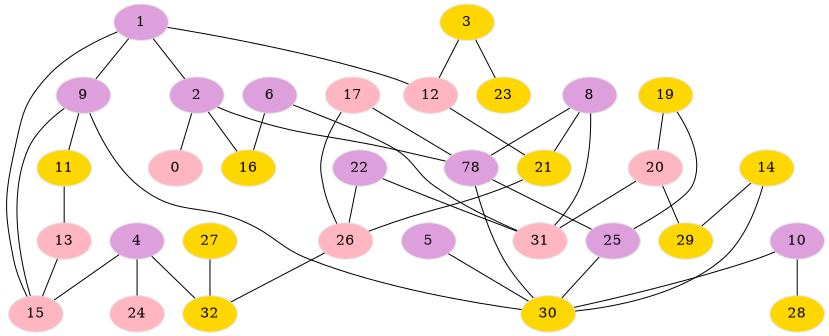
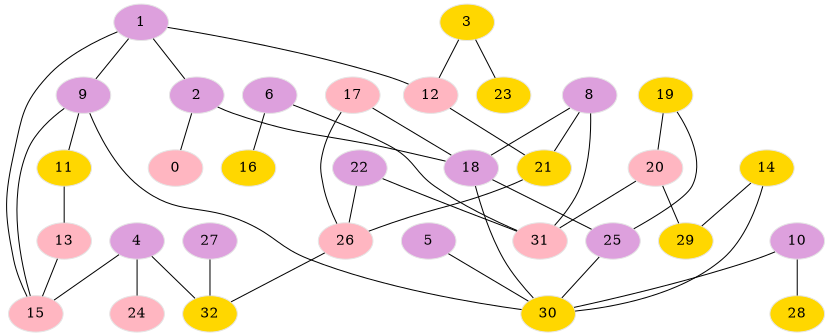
edge "2" -- "16": removed
node "78": label "78" -> "18"
node "27": fillcolor gold -> plum
